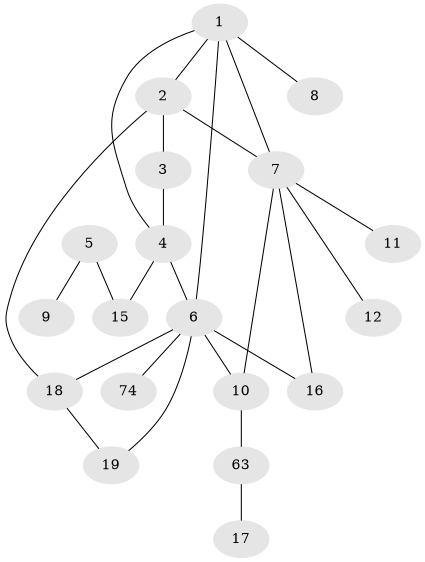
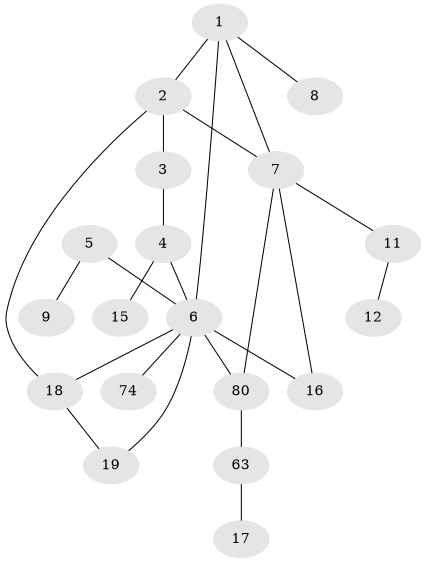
edge "1" -- "4": removed
edge "7" -- "12": now "11" -- "12"
edge "5" -- "15": now "5" -- "6"
node "10": label "10" -> "80"
